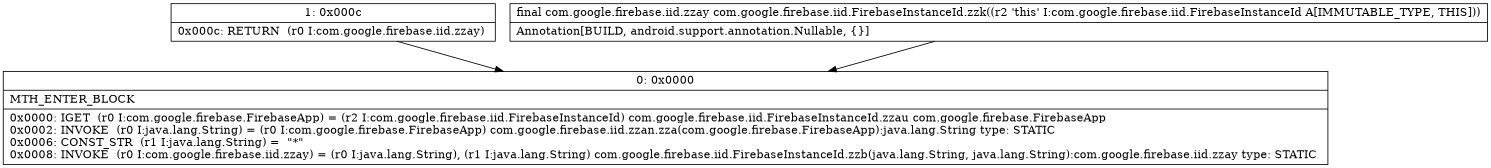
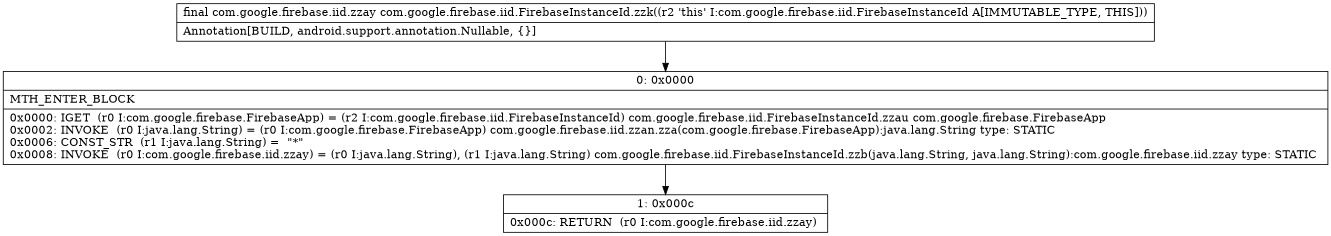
edge "1: 0x000c" -> "0: 0x0000": reversed
